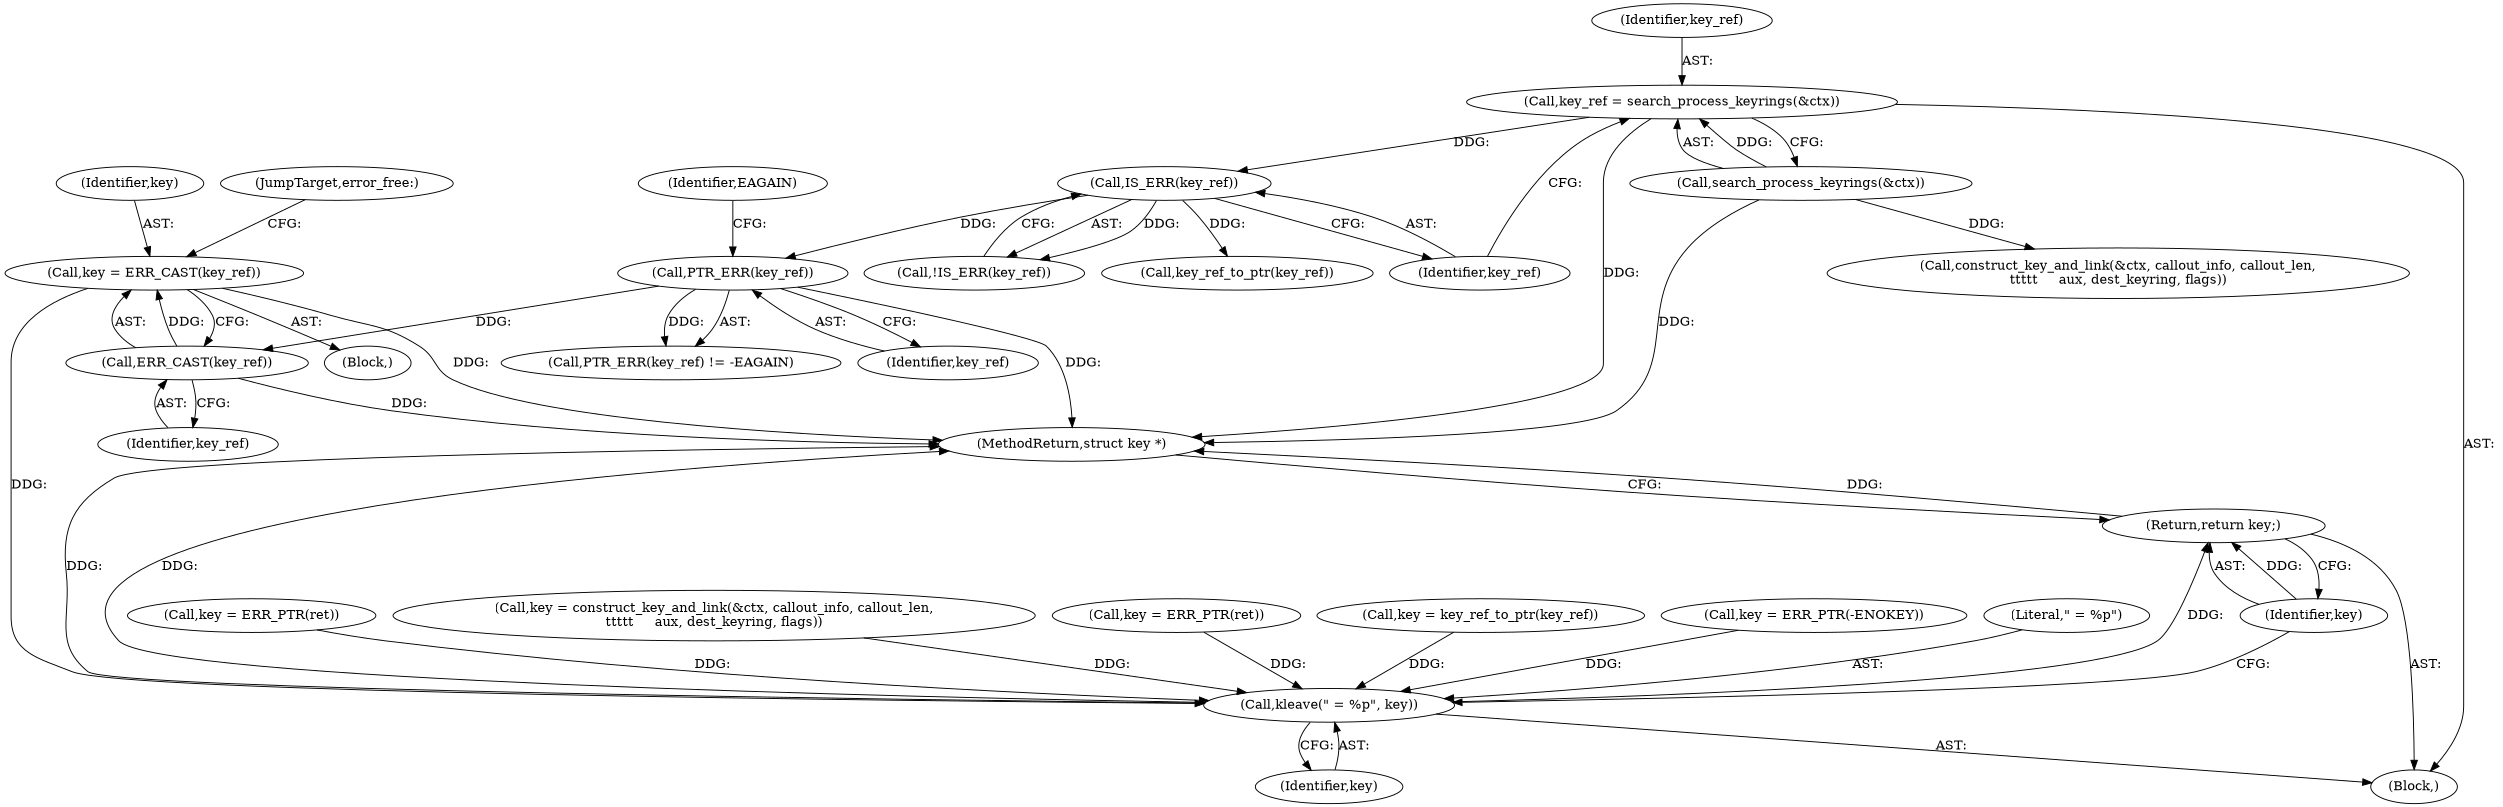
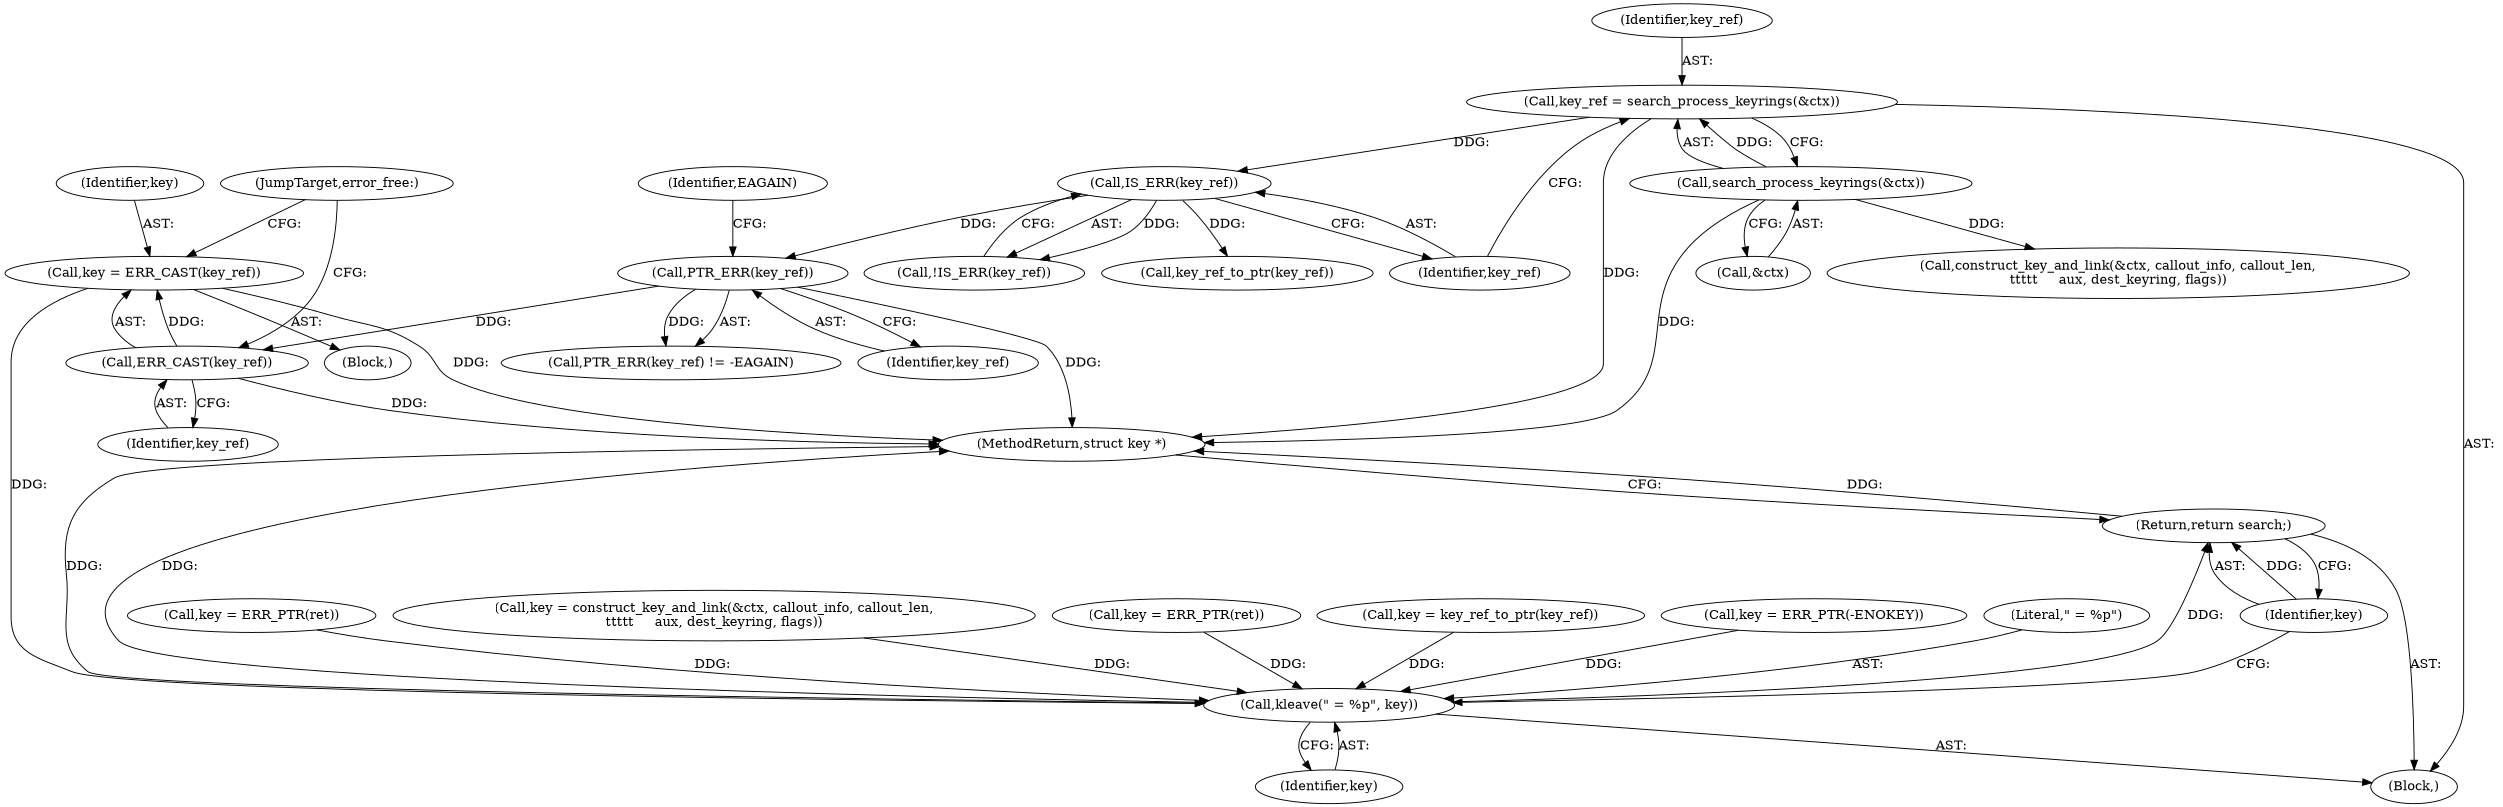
node "(Call,&ctx)": added
edge "(Call,key = ERR_CAST(key_ref))" -> "(Call,ERR_CAST(key_ref))": now "(JumpTarget,error_free:)" -> "(Call,ERR_CAST(key_ref))"
node "(Return,return key;)": label "(Return,return key;)" -> "(Return,return search;)"
